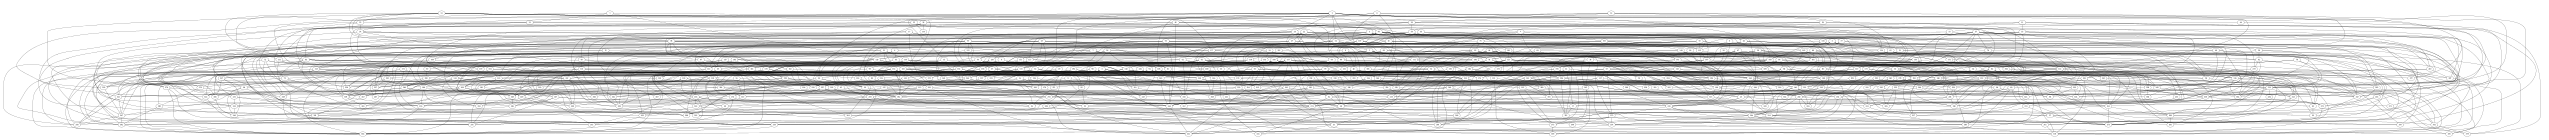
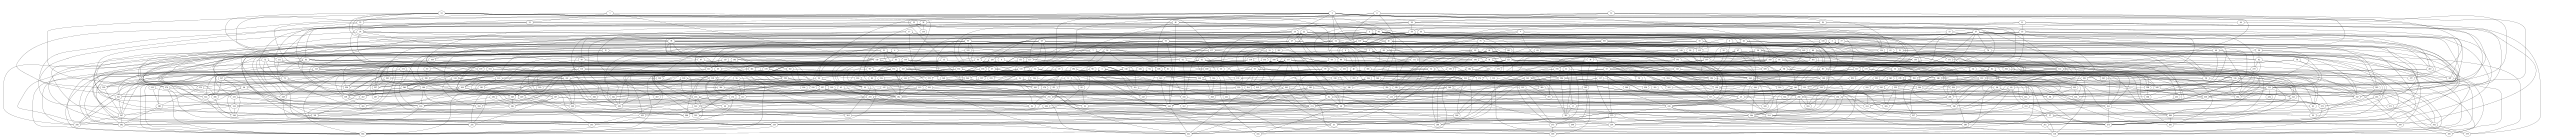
node "252": removed
node "213": added
node "186": added
